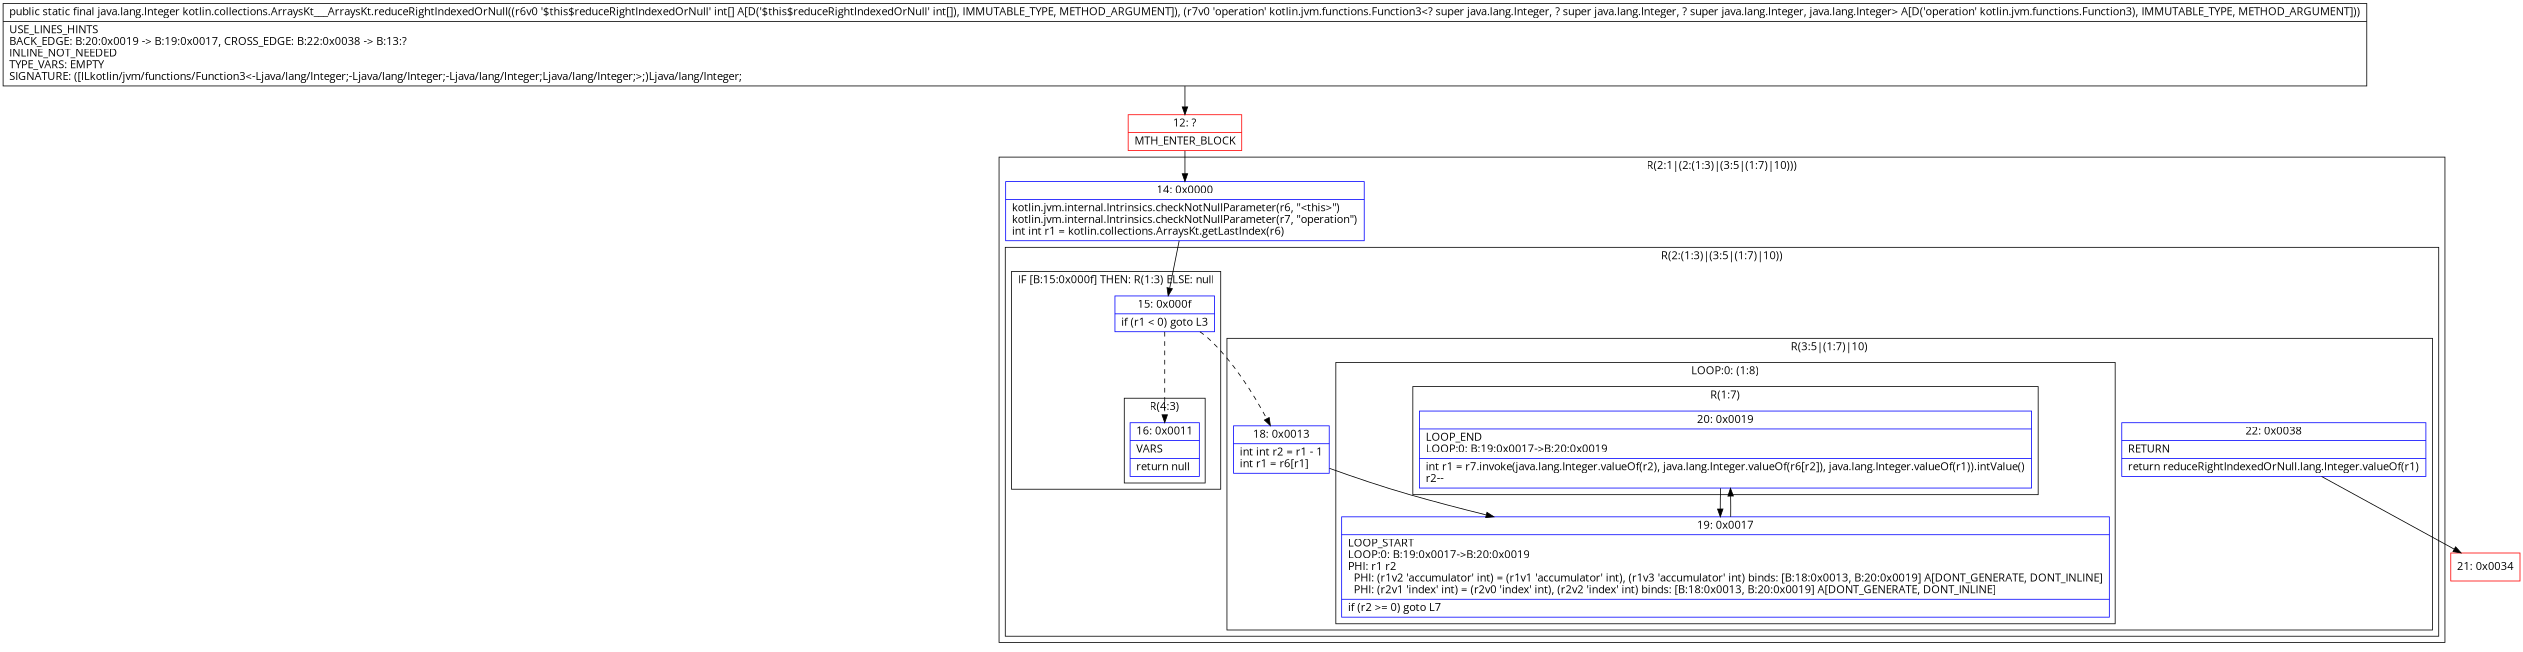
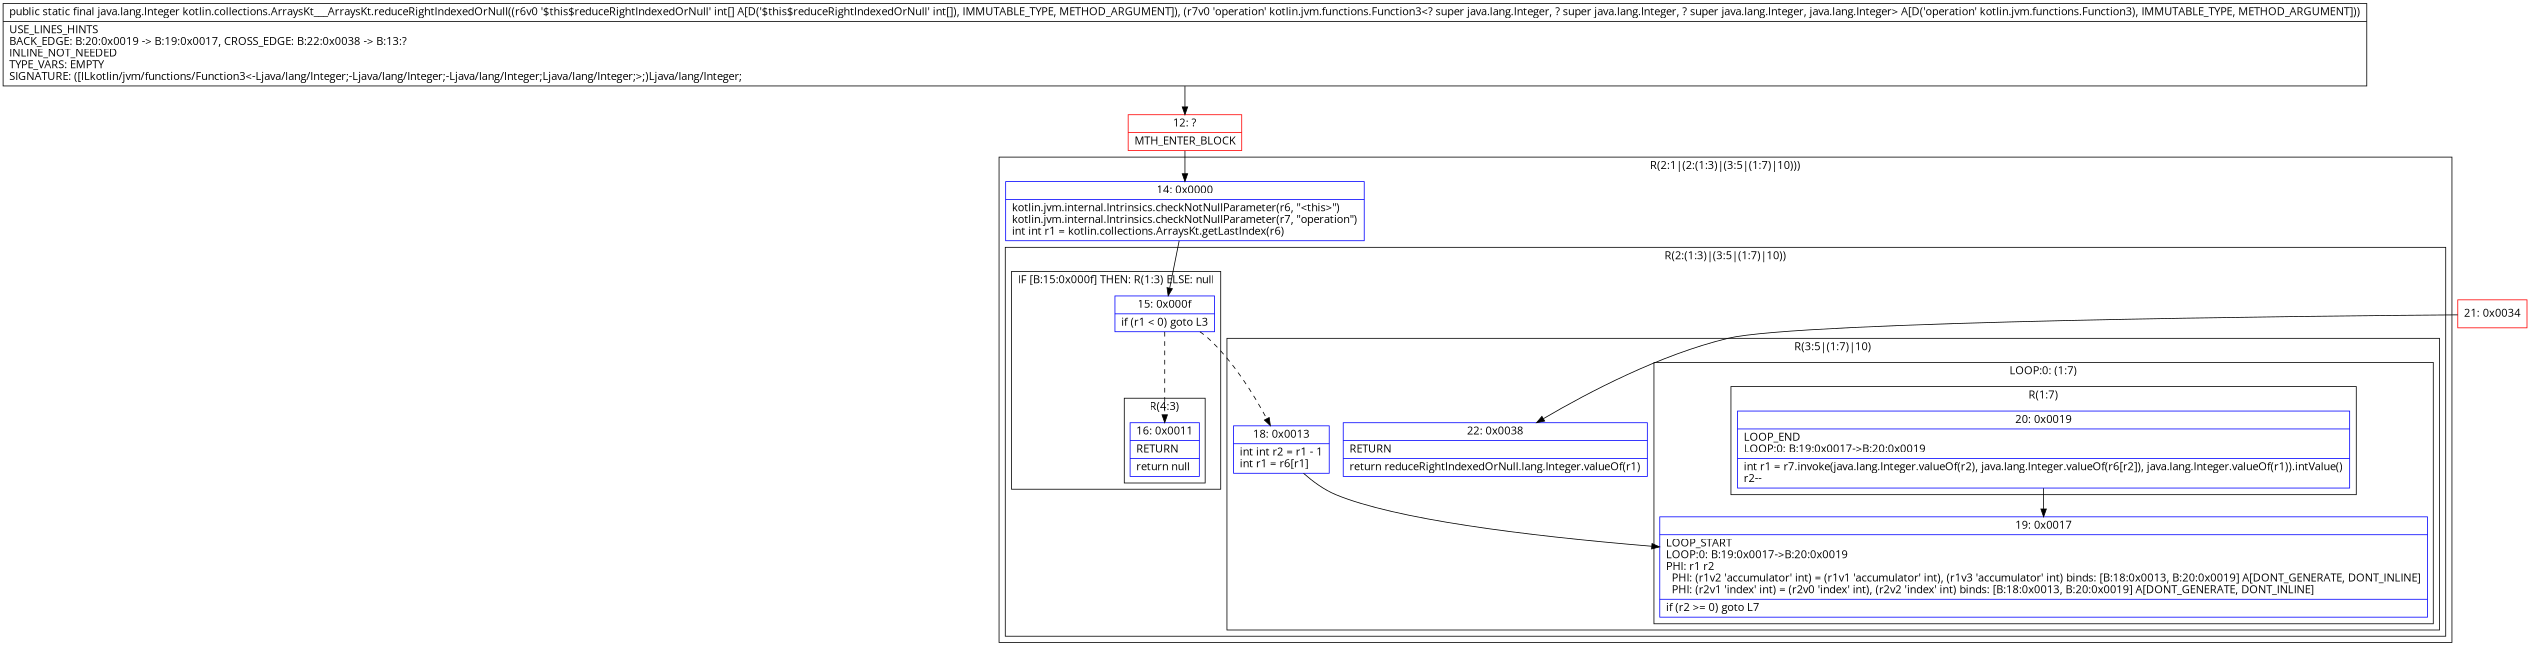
cluster "LOOP:0: (1:8)": label "LOOP:0: (1:8)" -> "LOOP:0: (1:7)"
node "16: 0x0011": text "VARS" -> "RETURN"
edge "19: 0x0017" -> "20: 0x0019": removed
edge "22: 0x0038" -> "21: 0x0034": reversed
